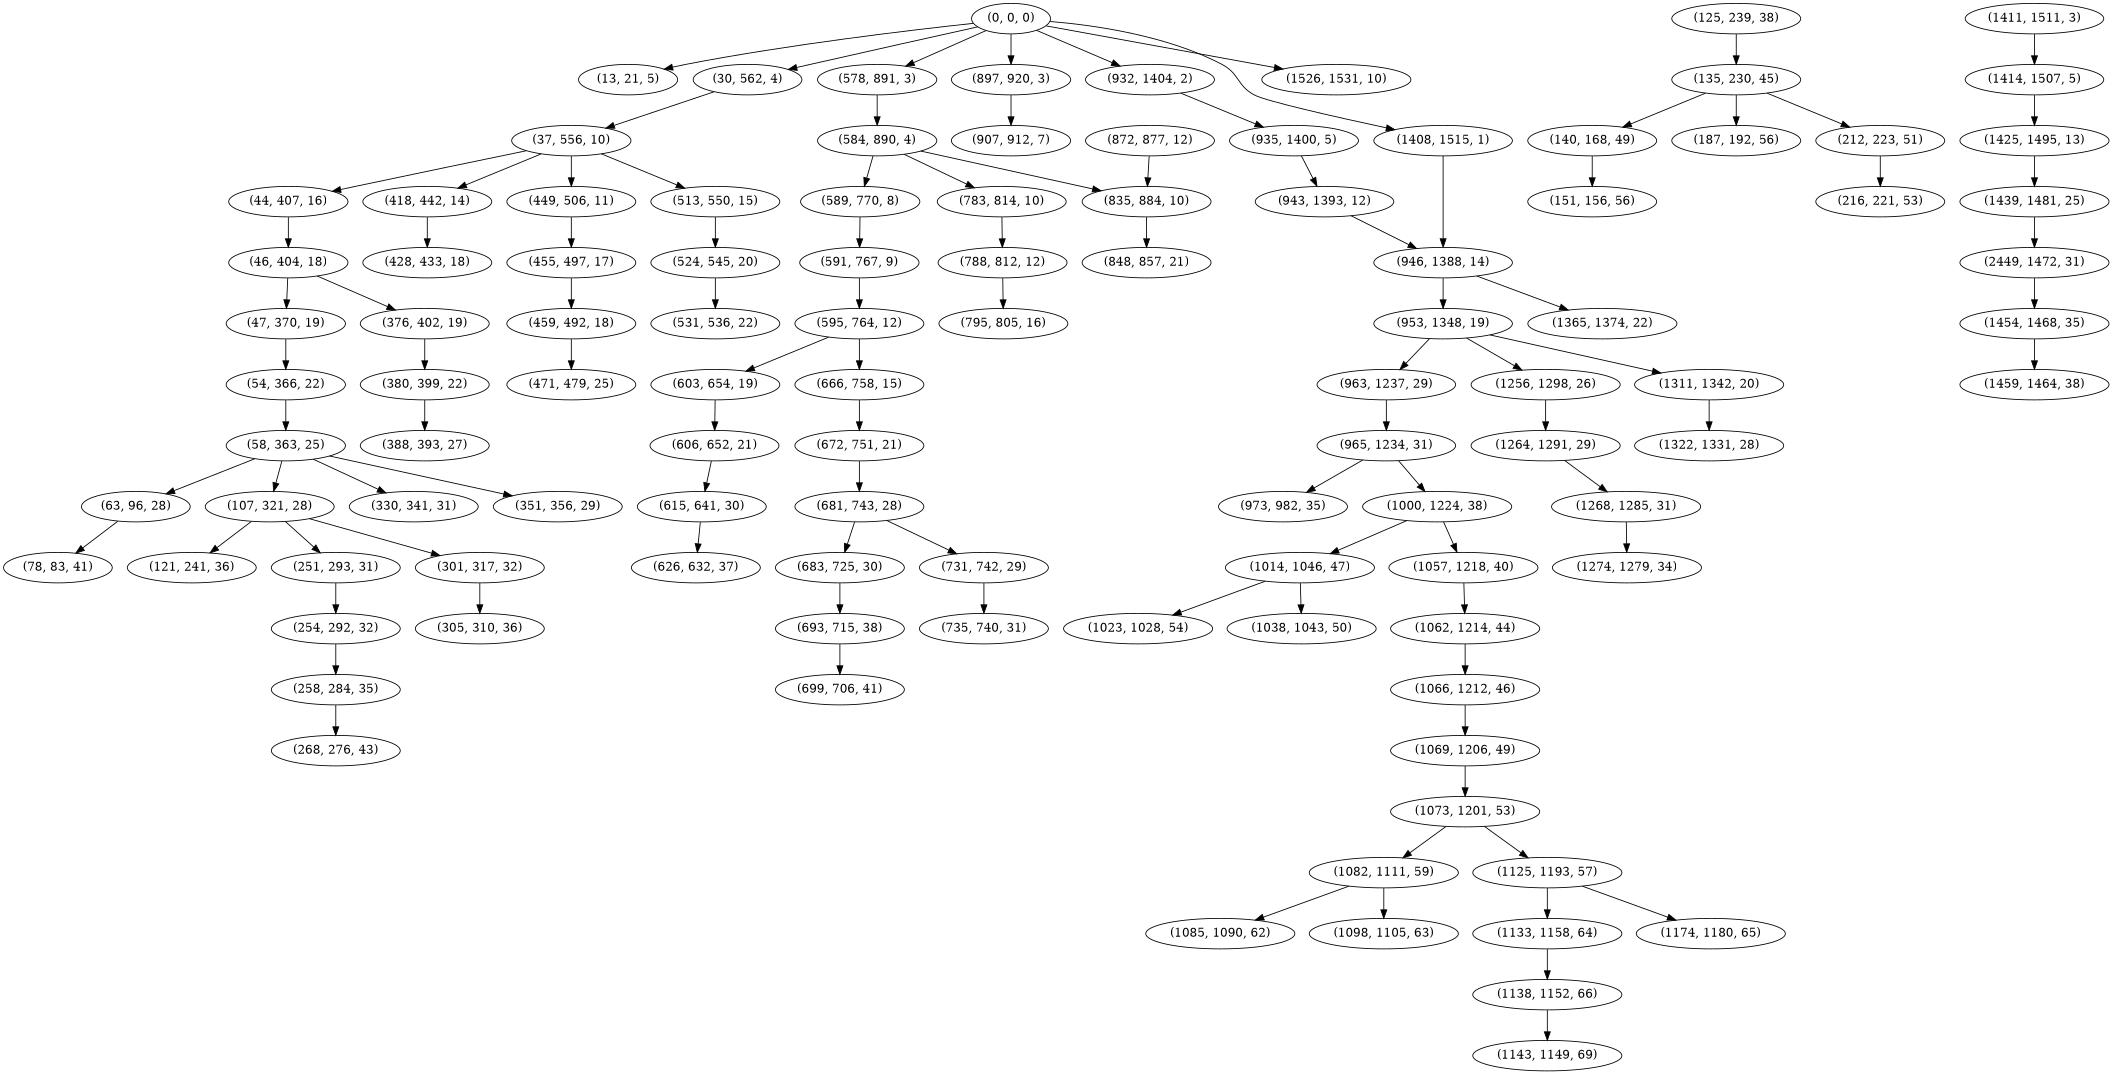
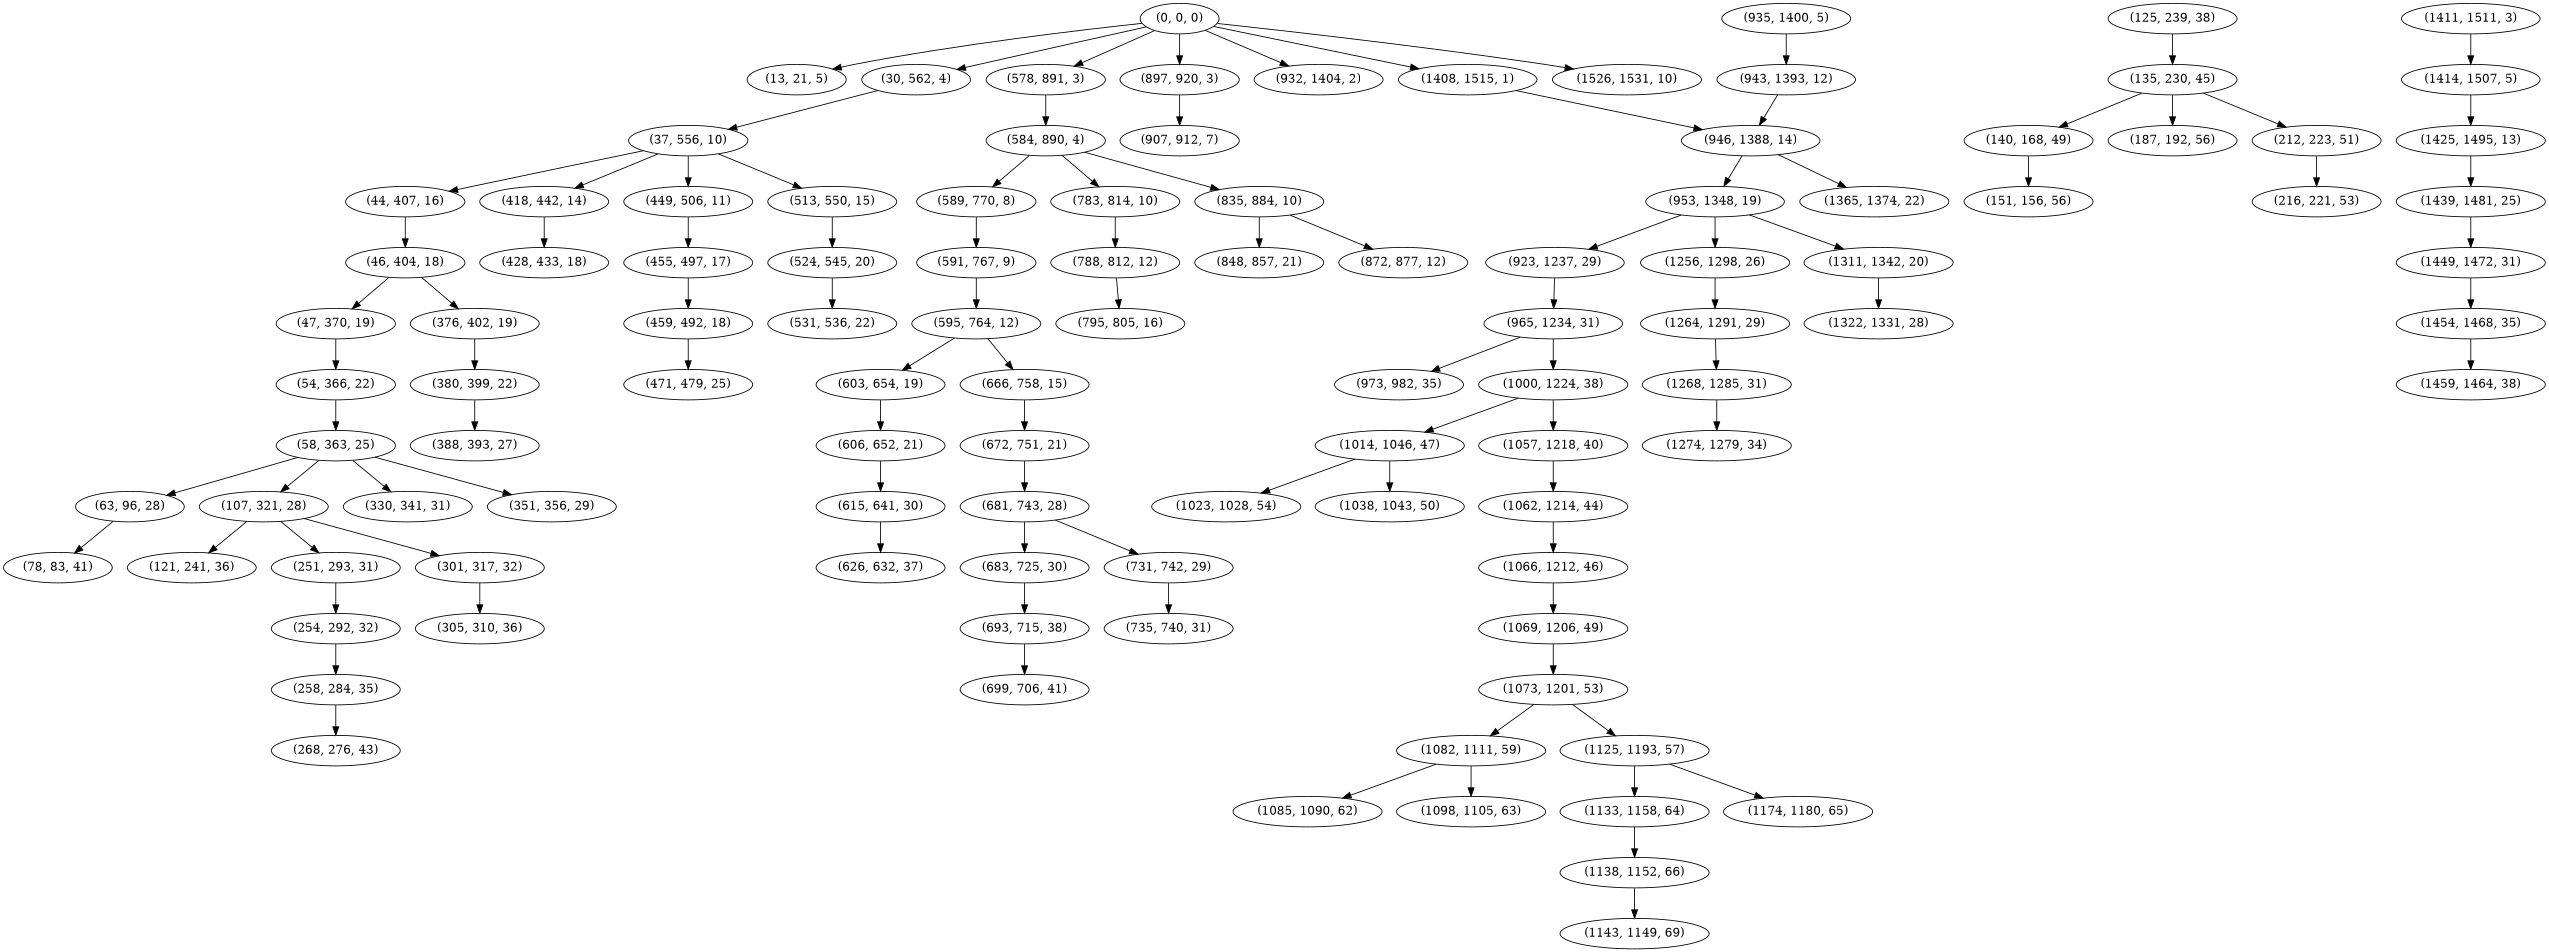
edge "(932, 1404, 2)" -> "(935, 1400, 5)": removed
edge "(872, 877, 12)" -> "(835, 884, 10)": reversed
node "(2449, 1472, 31)": label "(2449, 1472, 31)" -> "(1449, 1472, 31)"
node "(963, 1237, 29)": label "(963, 1237, 29)" -> "(923, 1237, 29)"
